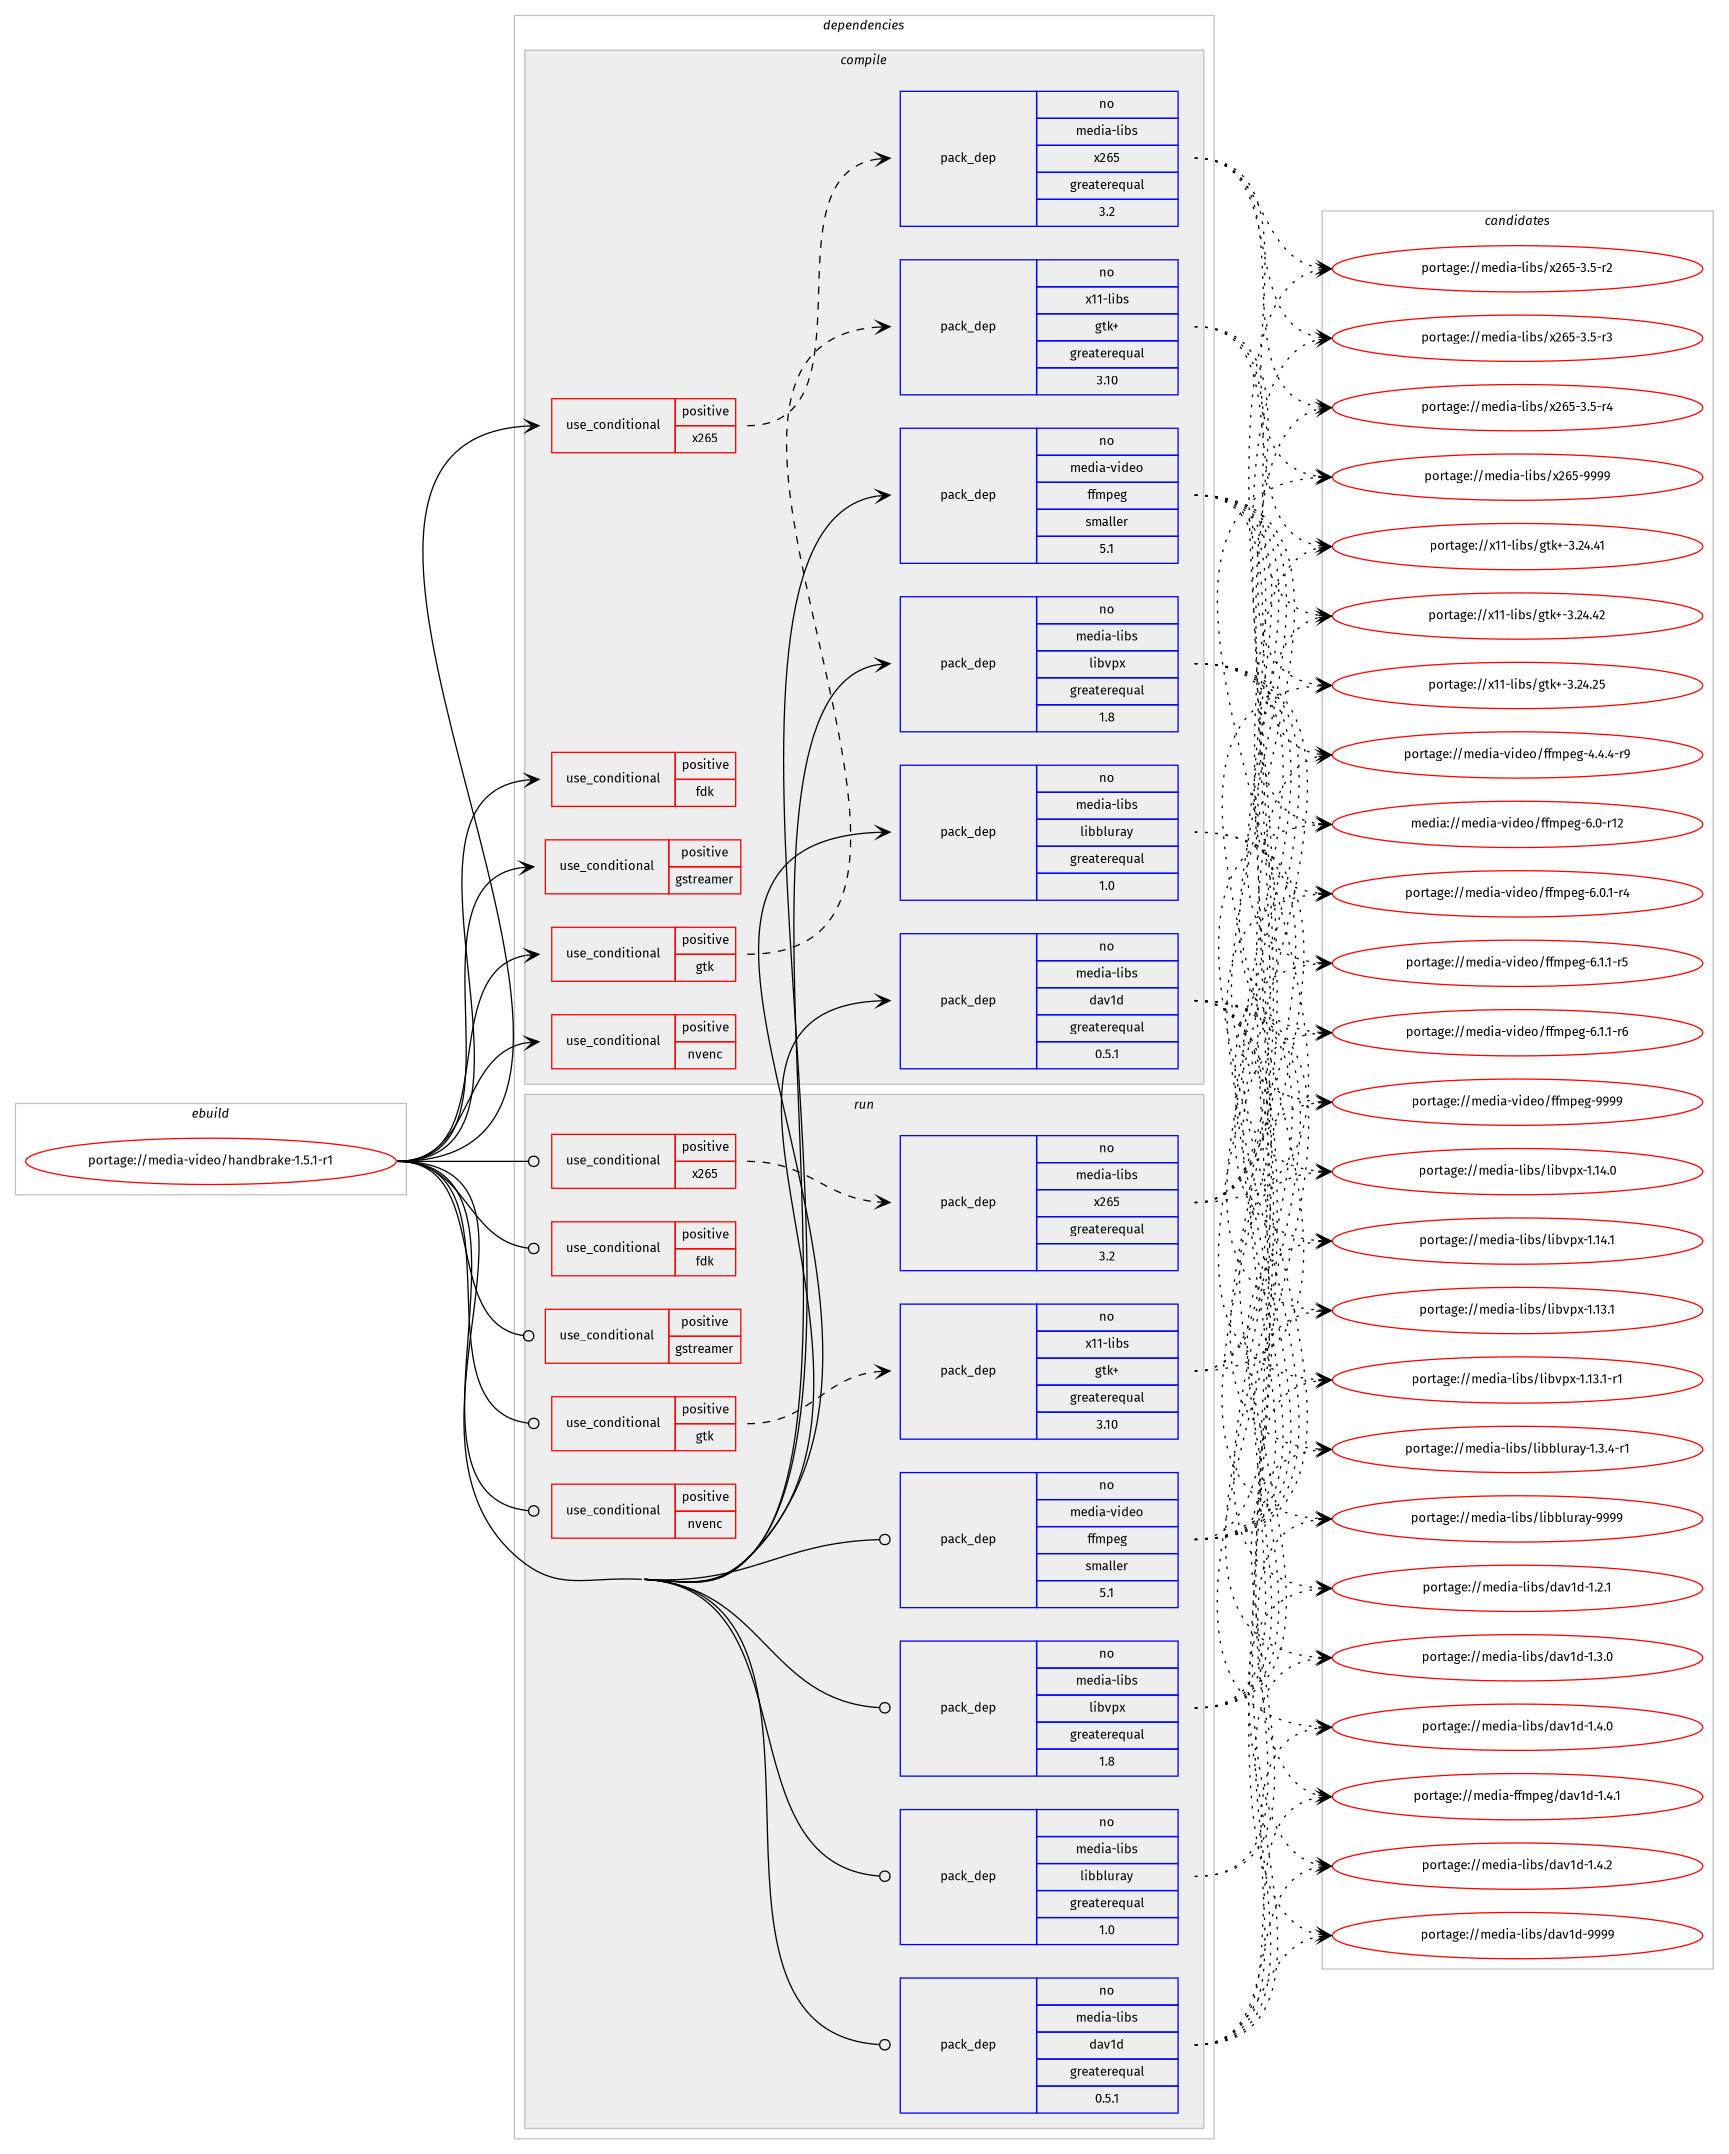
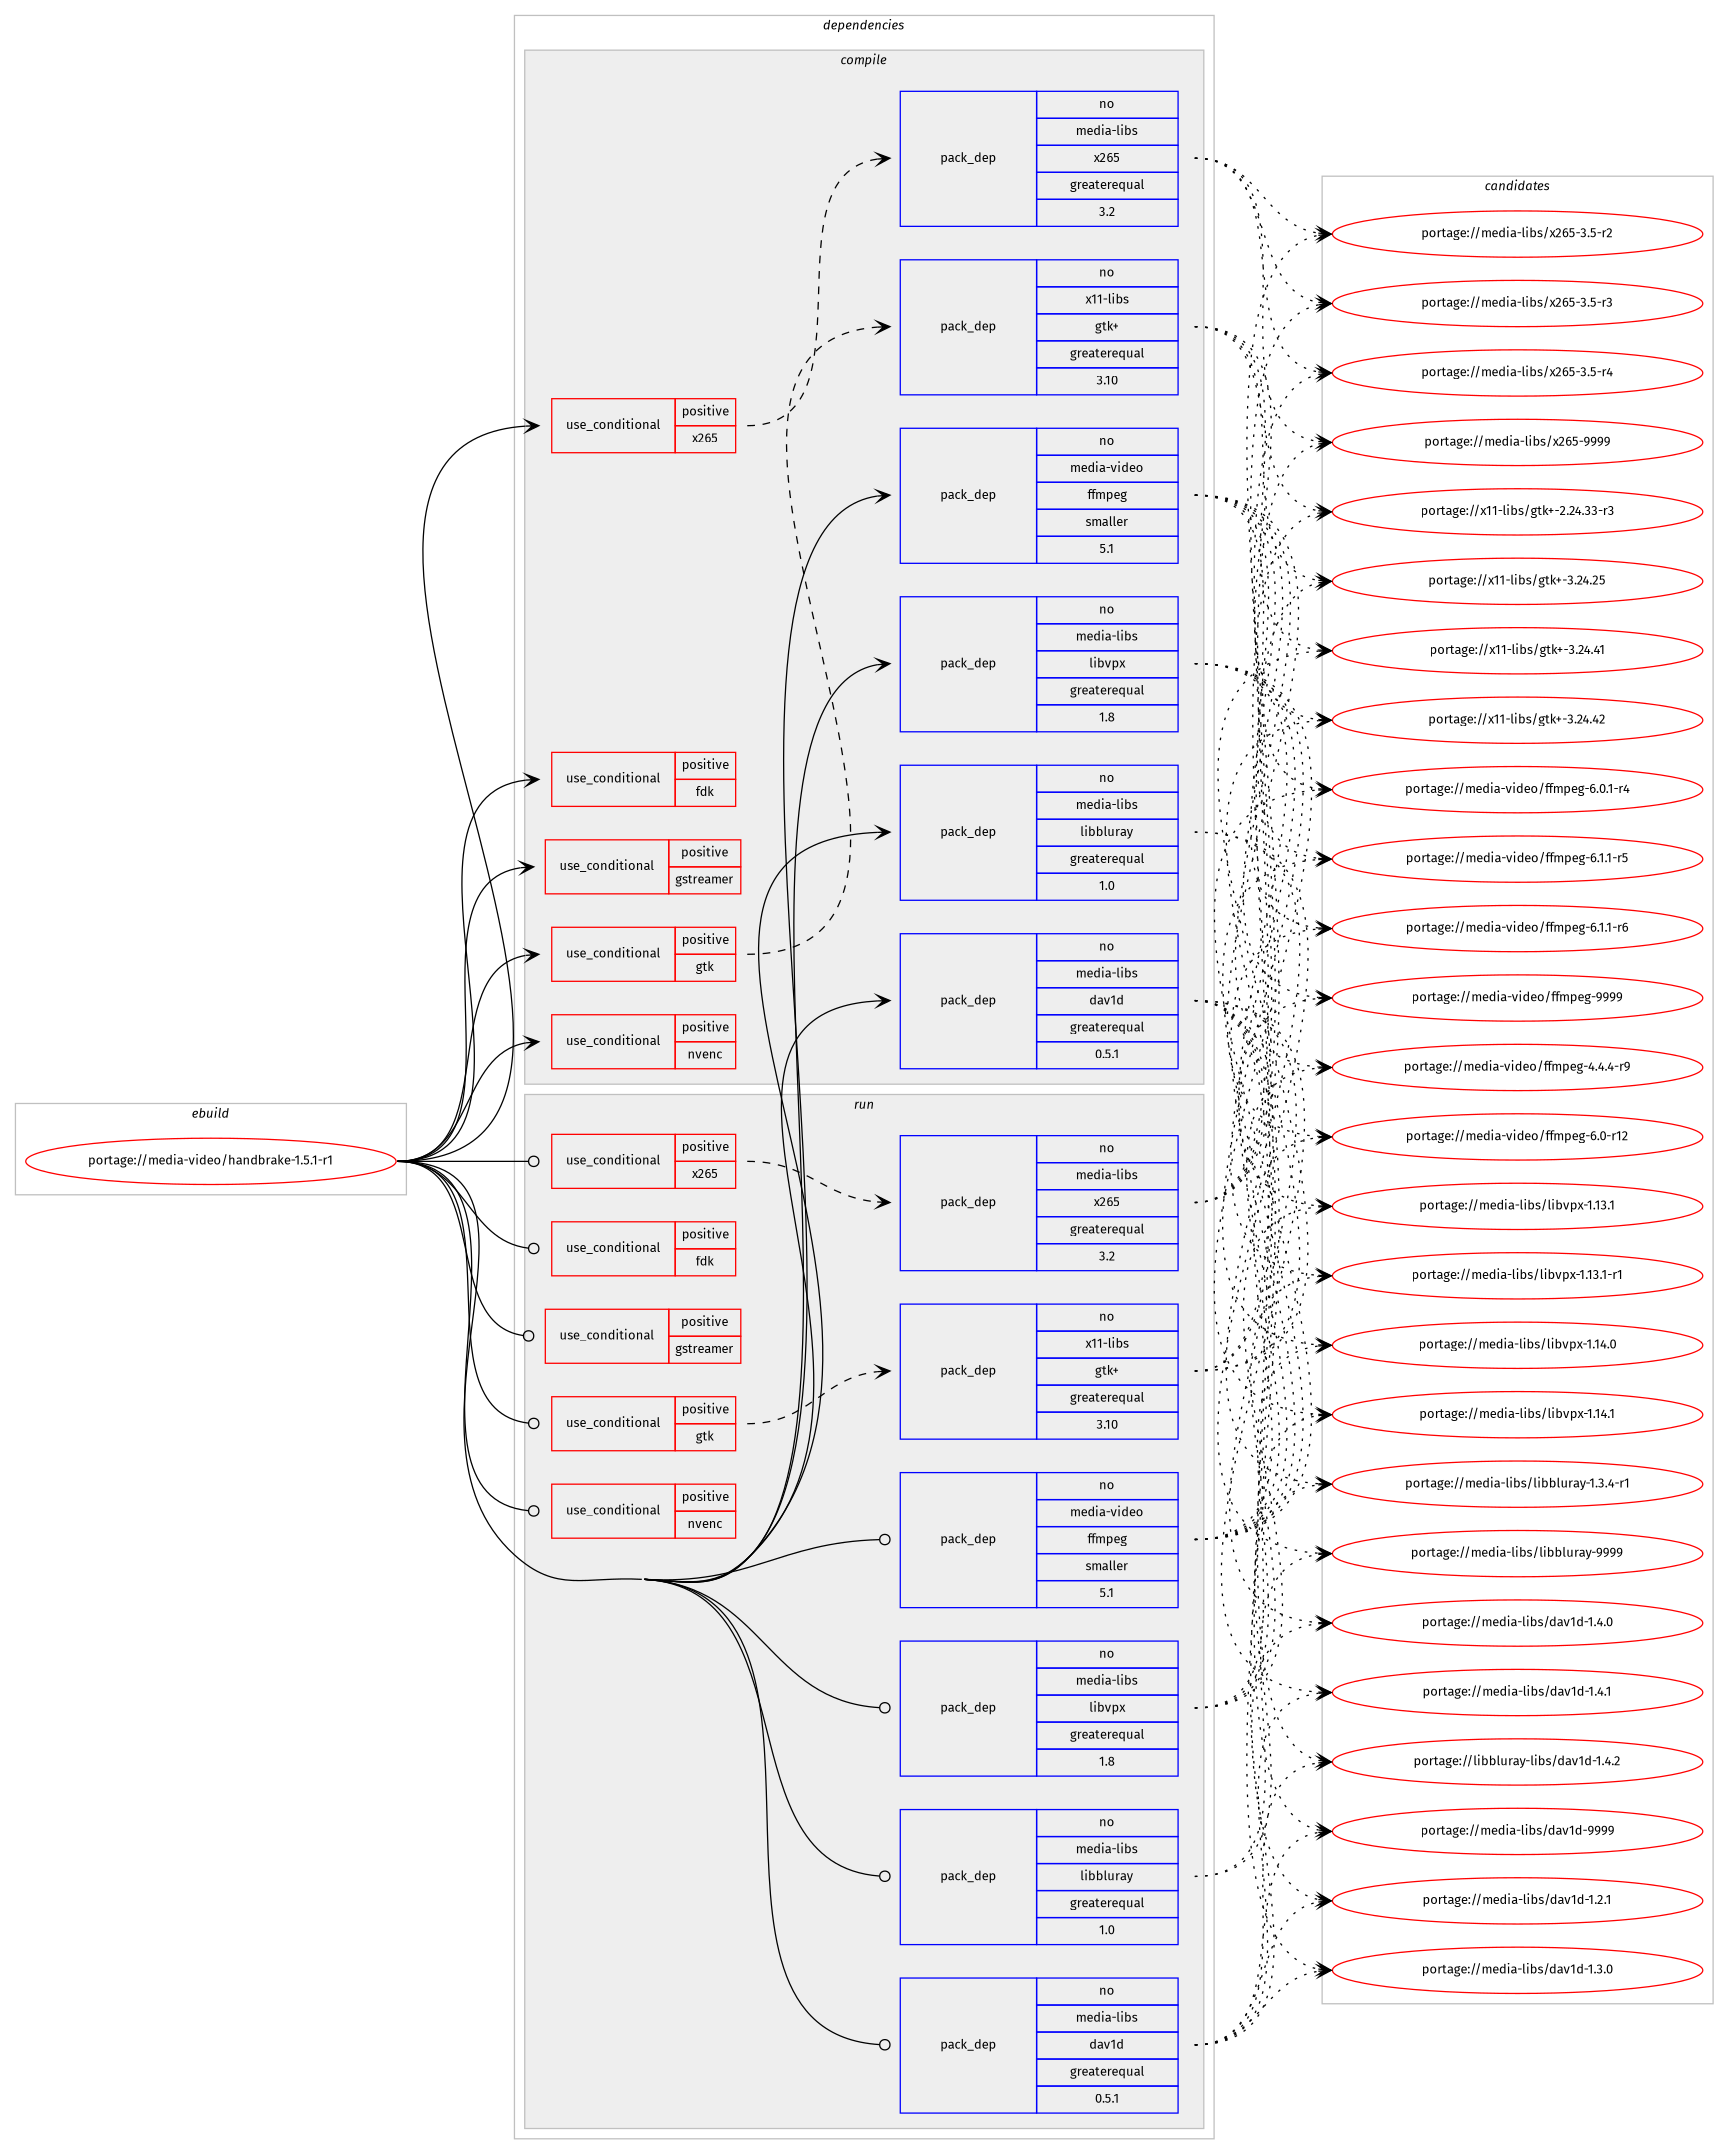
node "portage://x11-libs/gtk+-2.24.33-r3": added
node "media://media-video/ffmpeg-6.0-r12": label "media://media-video/ffmpeg-6.0-r12" -> "portage://media-video/ffmpeg-6.0-r12"
node "portage://media-ffmpeg/dav1d-1.4.1": label "portage://media-ffmpeg/dav1d-1.4.1" -> "portage://media-libs/dav1d-1.4.1"
node "portage://media-libs/dav1d-1.4.2": label "portage://media-libs/dav1d-1.4.2" -> "portage://libbluray-libs/dav1d-1.4.2"
